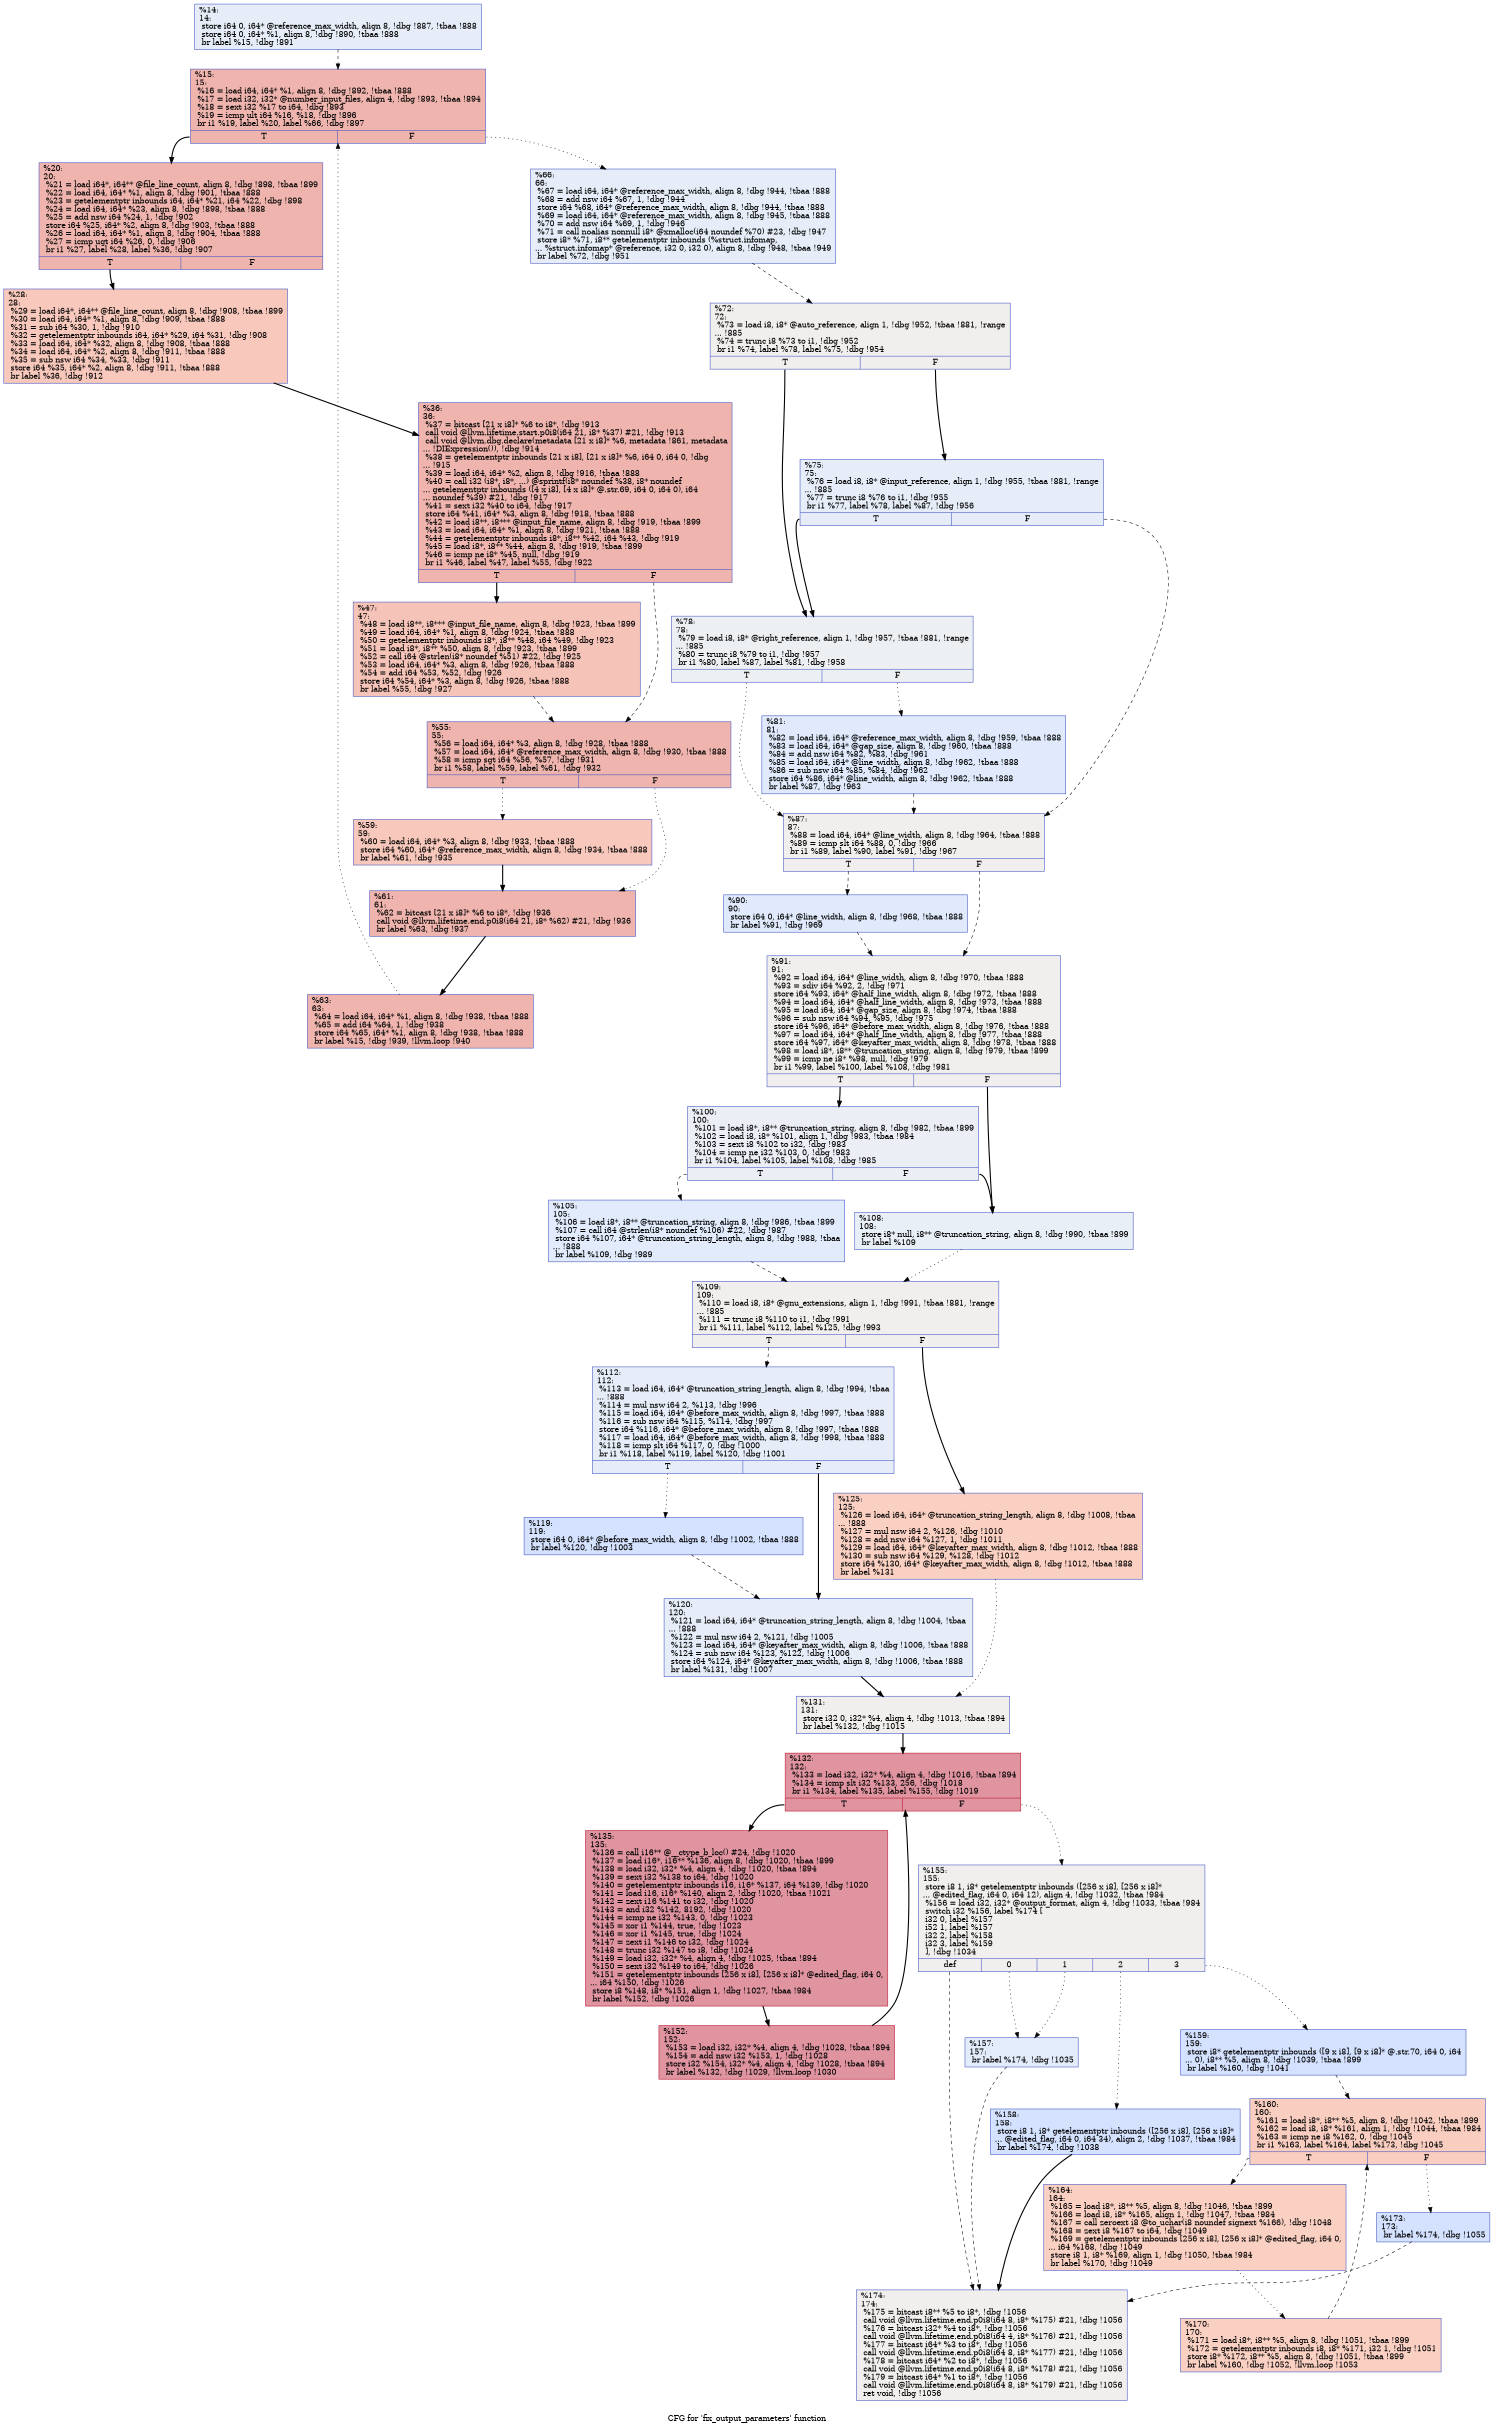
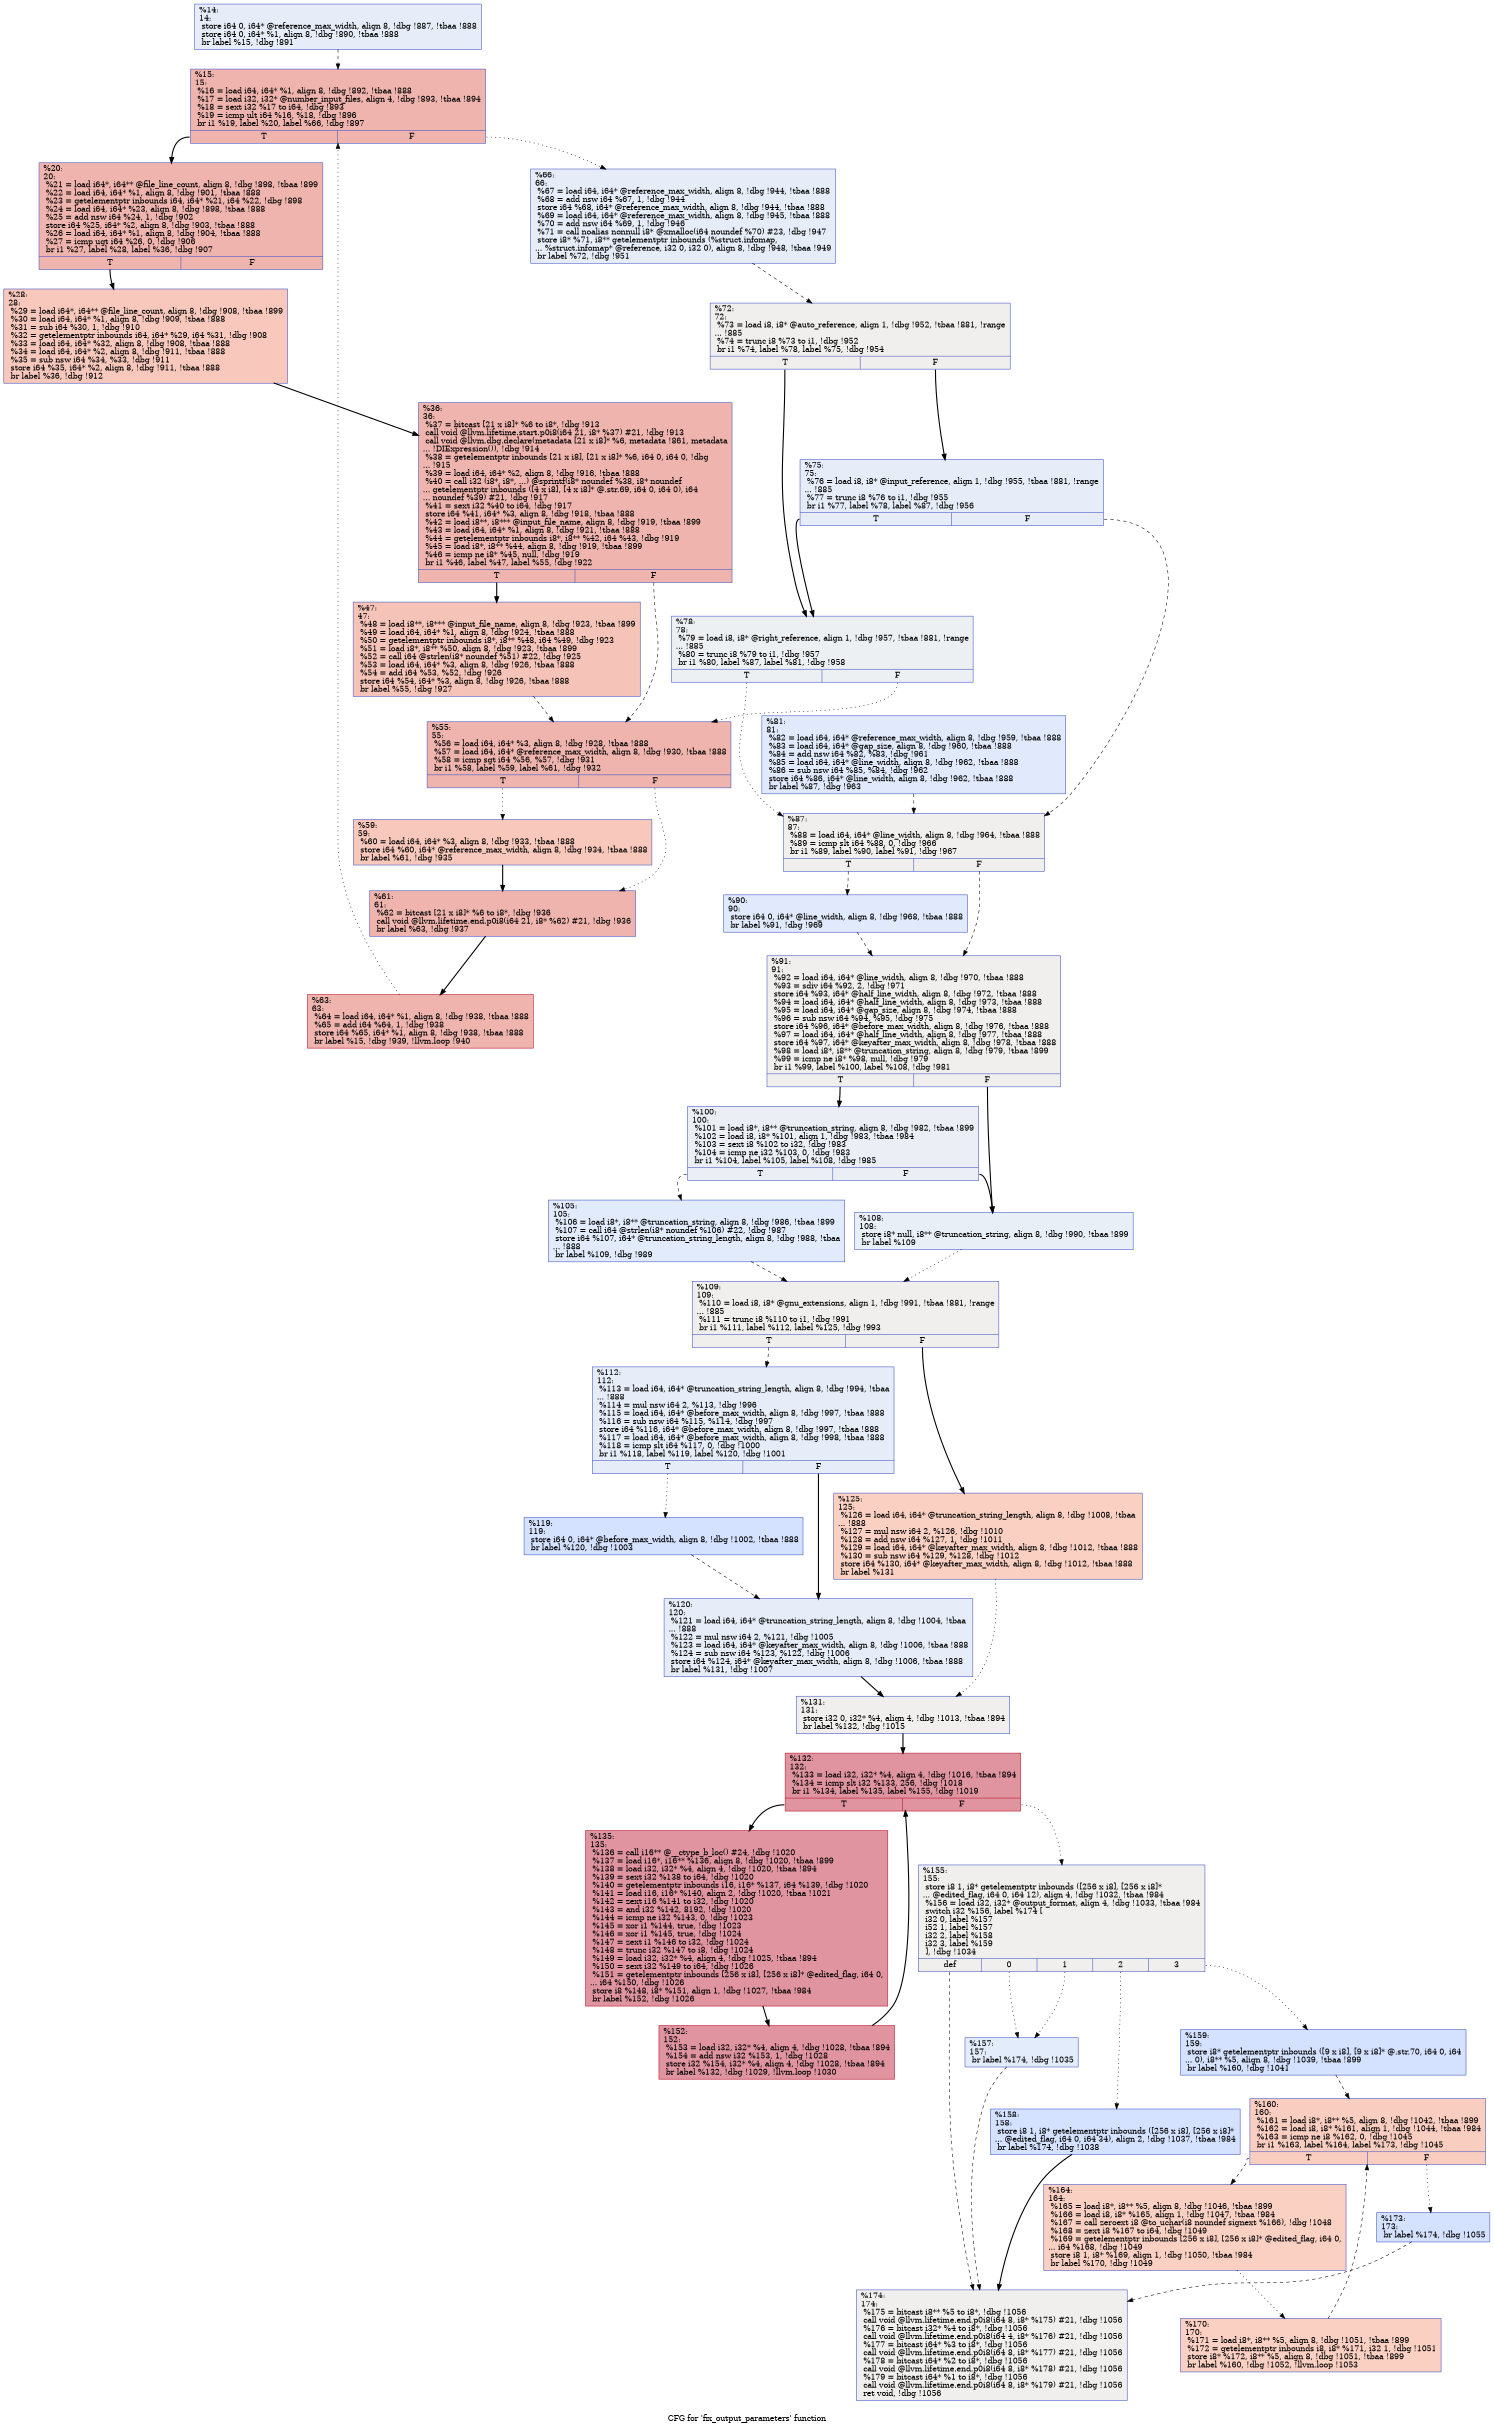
edge "%78:" -> "%81:": now "%78:" -> "%55:"
node "%63:": color #3d50c3ff -> #b70d28ff
